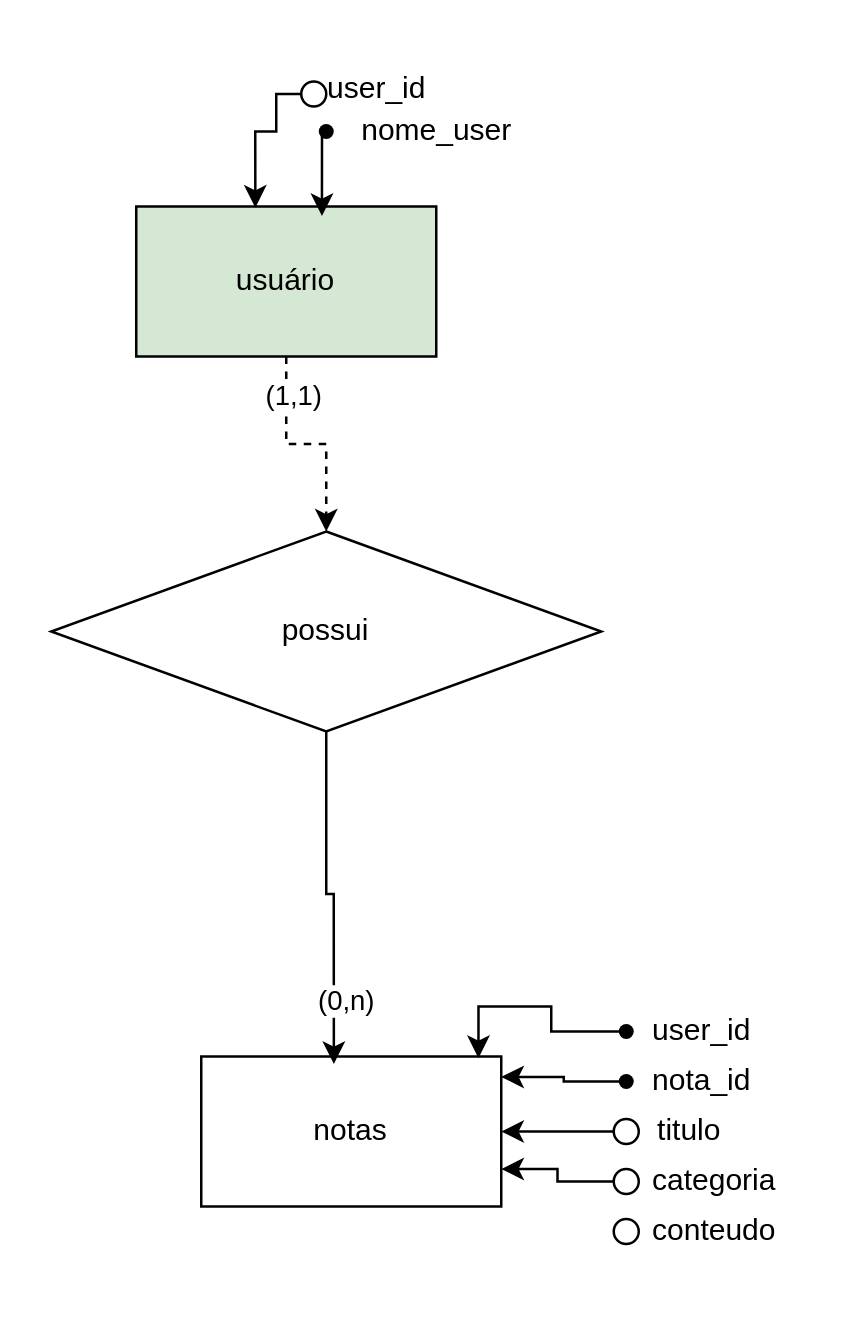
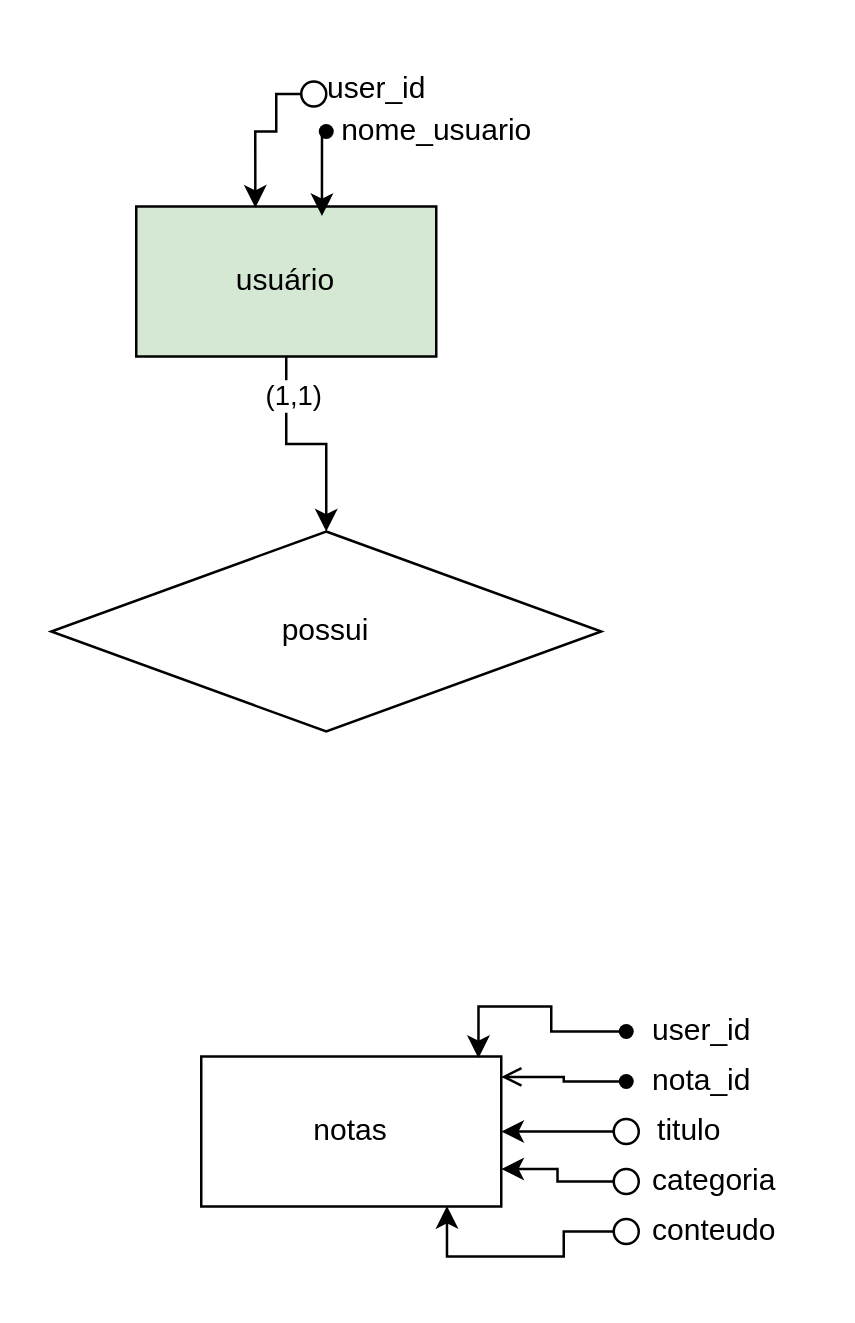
node "nome_user": label "nome_user" -> "nome_usuario"
edge "usuário" -> "possui": style dashed -> solid
edge "possui" -> "notas": removed, label "(0,n)"
edge "nota_id" -> "notas": arrowhead classic -> open
edge "conteudo" -> "notas": added
